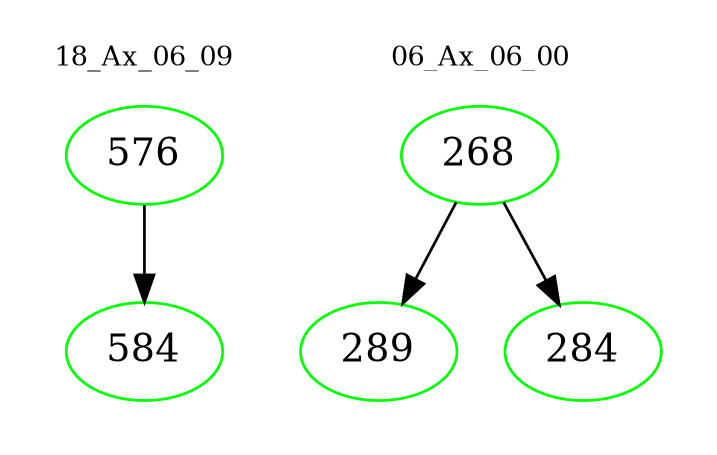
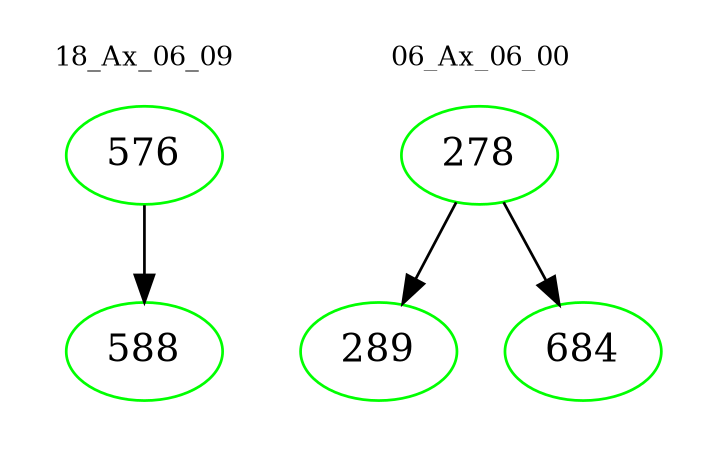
node "268": label "268" -> "278"
node "584": label "584" -> "588"
node "284": label "284" -> "684"
